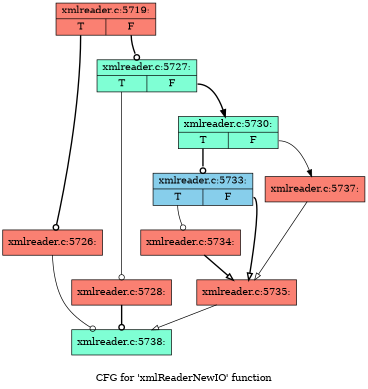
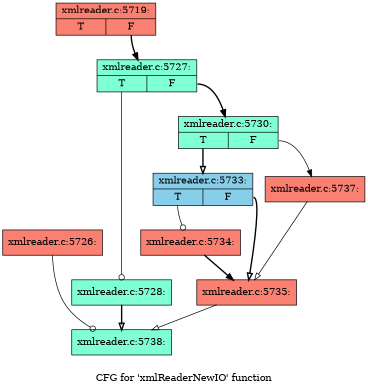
edge "xmlreader.c:5719:" -> "xmlreader.c:5727:": arrowhead odot -> normal
edge "xmlreader.c:5719:" -> "xmlreader.c:5726:": removed
edge "xmlreader.c:5730:" -> "xmlreader.c:5733:": arrowhead odot -> onormal
edge "xmlreader.c:5734:" -> "xmlreader.c:5735:": arrowhead onormal -> normal
node "xmlreader.c:5728:": fillcolor salmon -> aquamarine
edge "xmlreader.c:5728:" -> "xmlreader.c:5738:": arrowhead odot -> onormal
